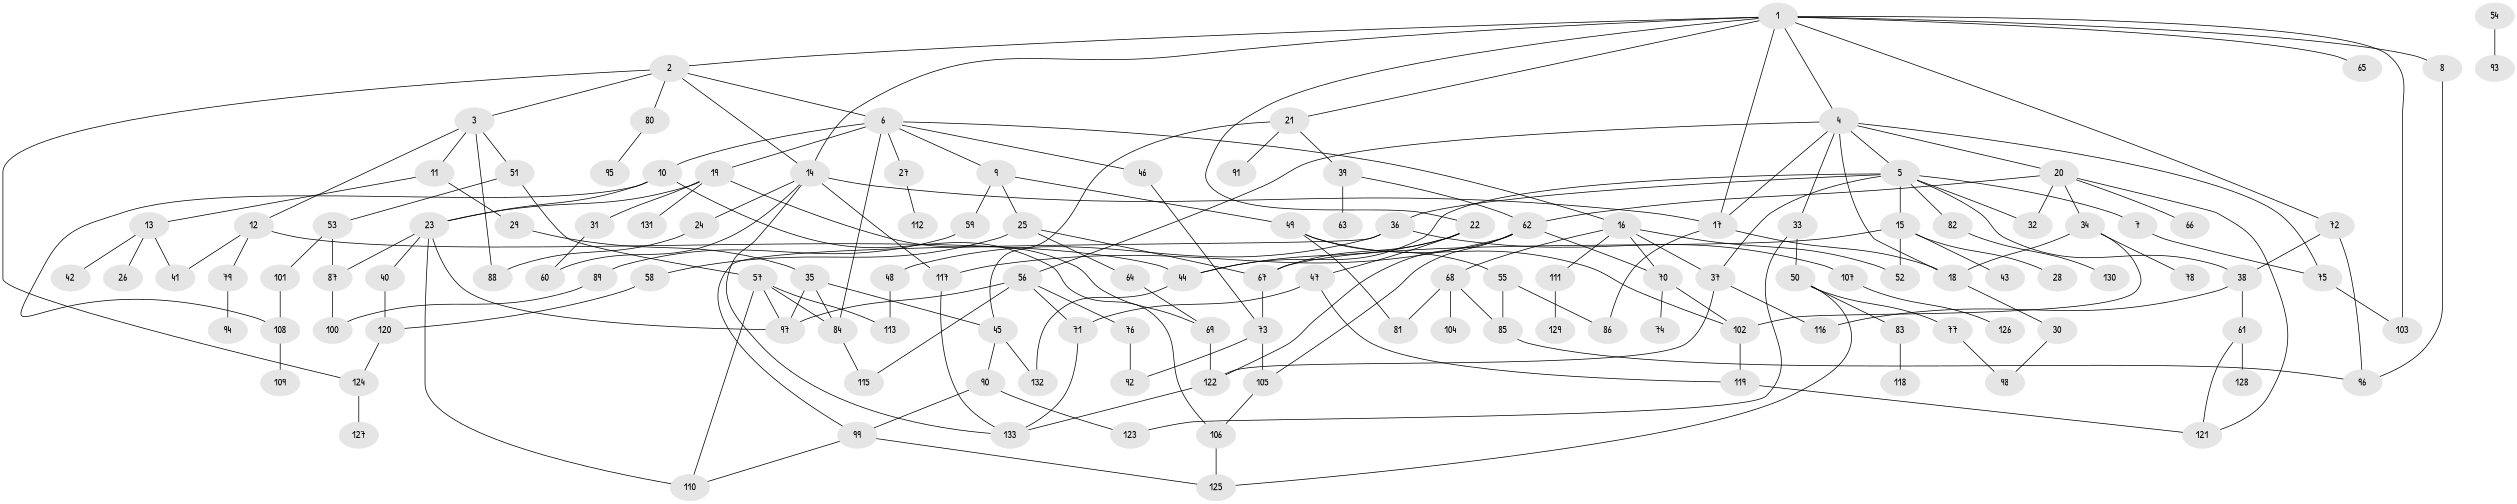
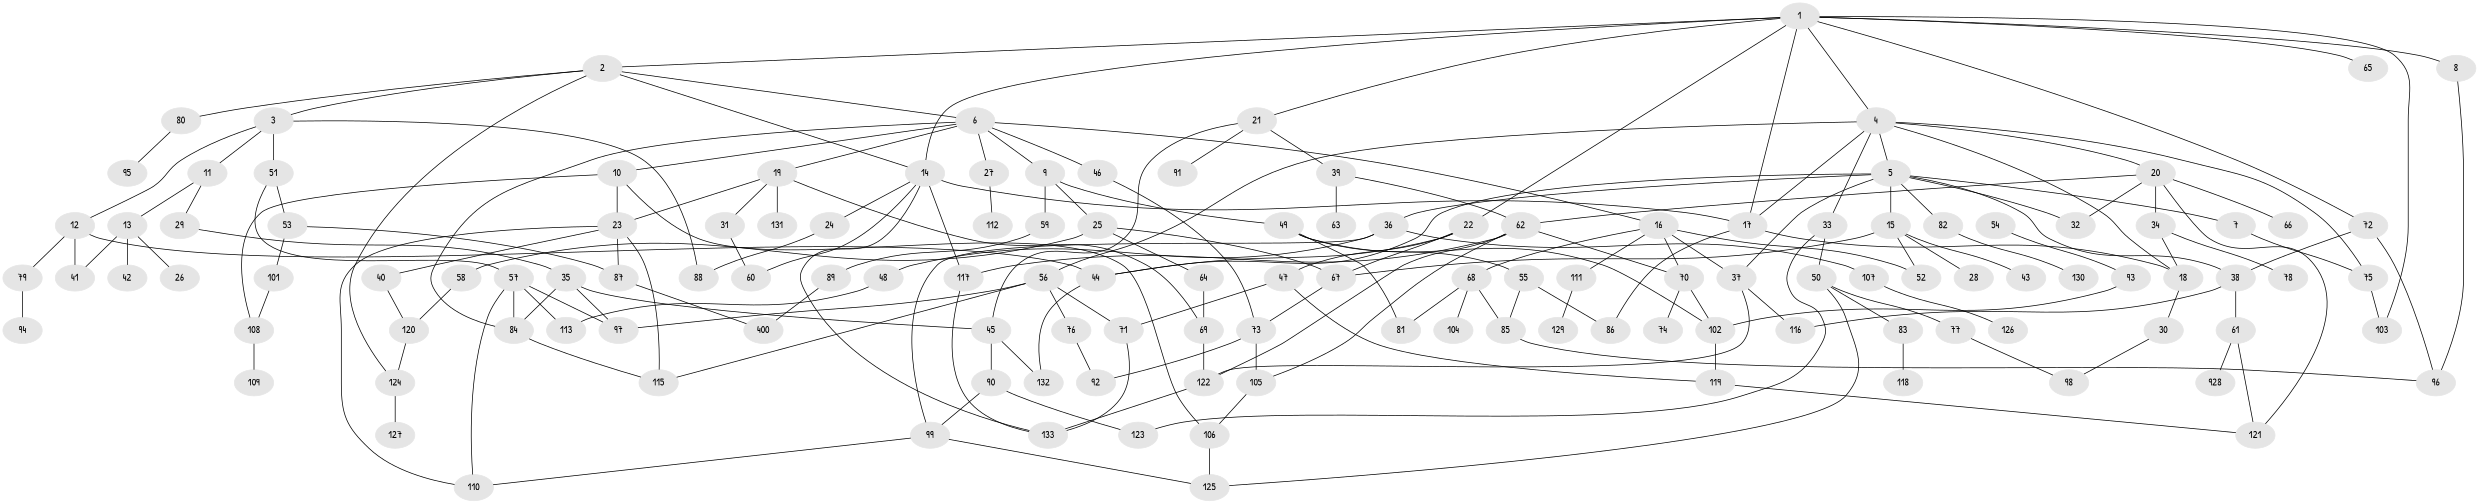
edge "34" -- "102": now "93" -- "102"
edge "23" -- "97": now "23" -- "115"
node "100": label "100" -> "400"
node "128": label "128" -> "928"
